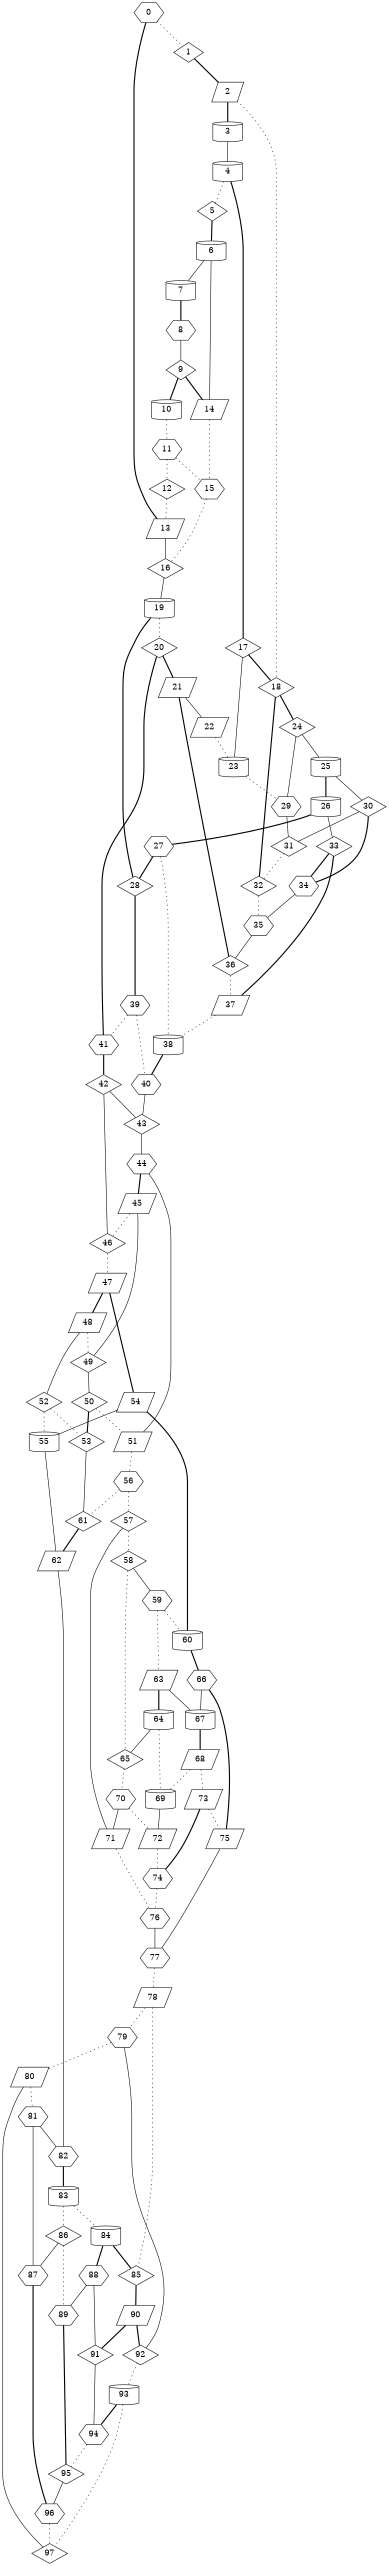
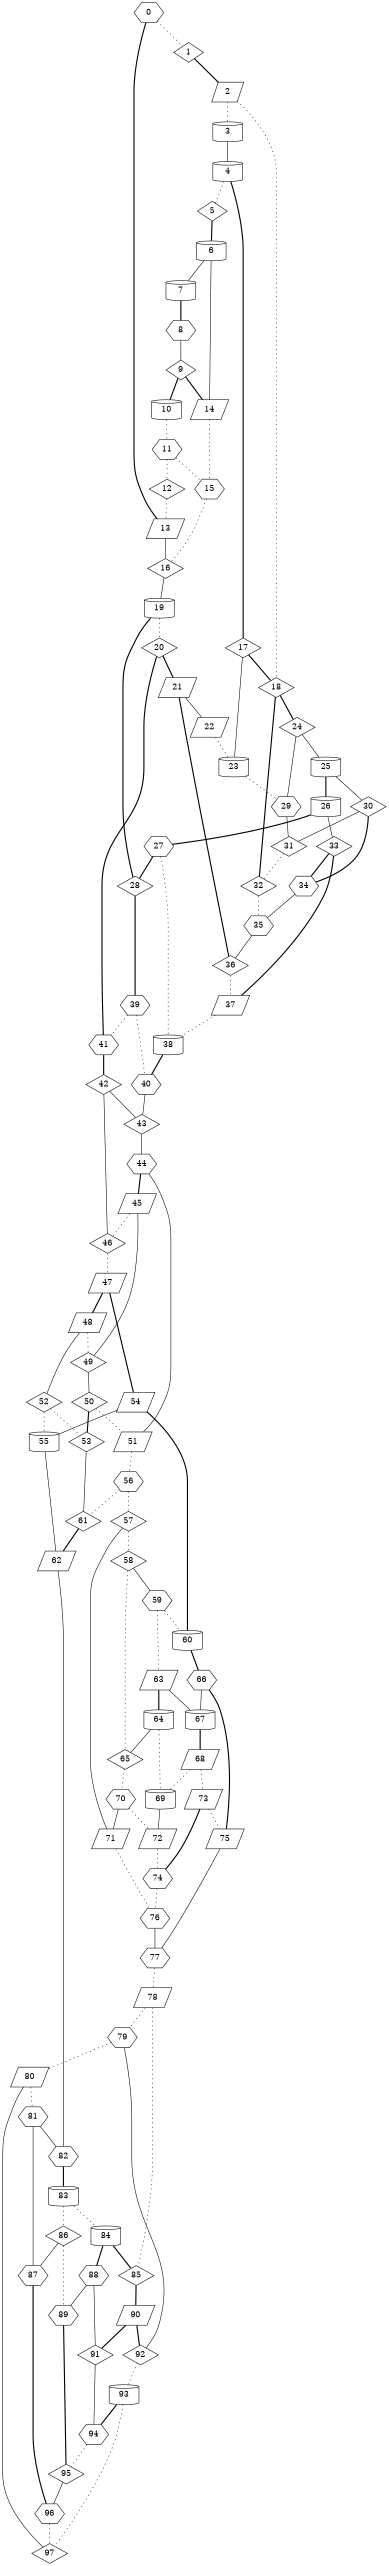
edge "2" -- "3": style bold -> dotted
